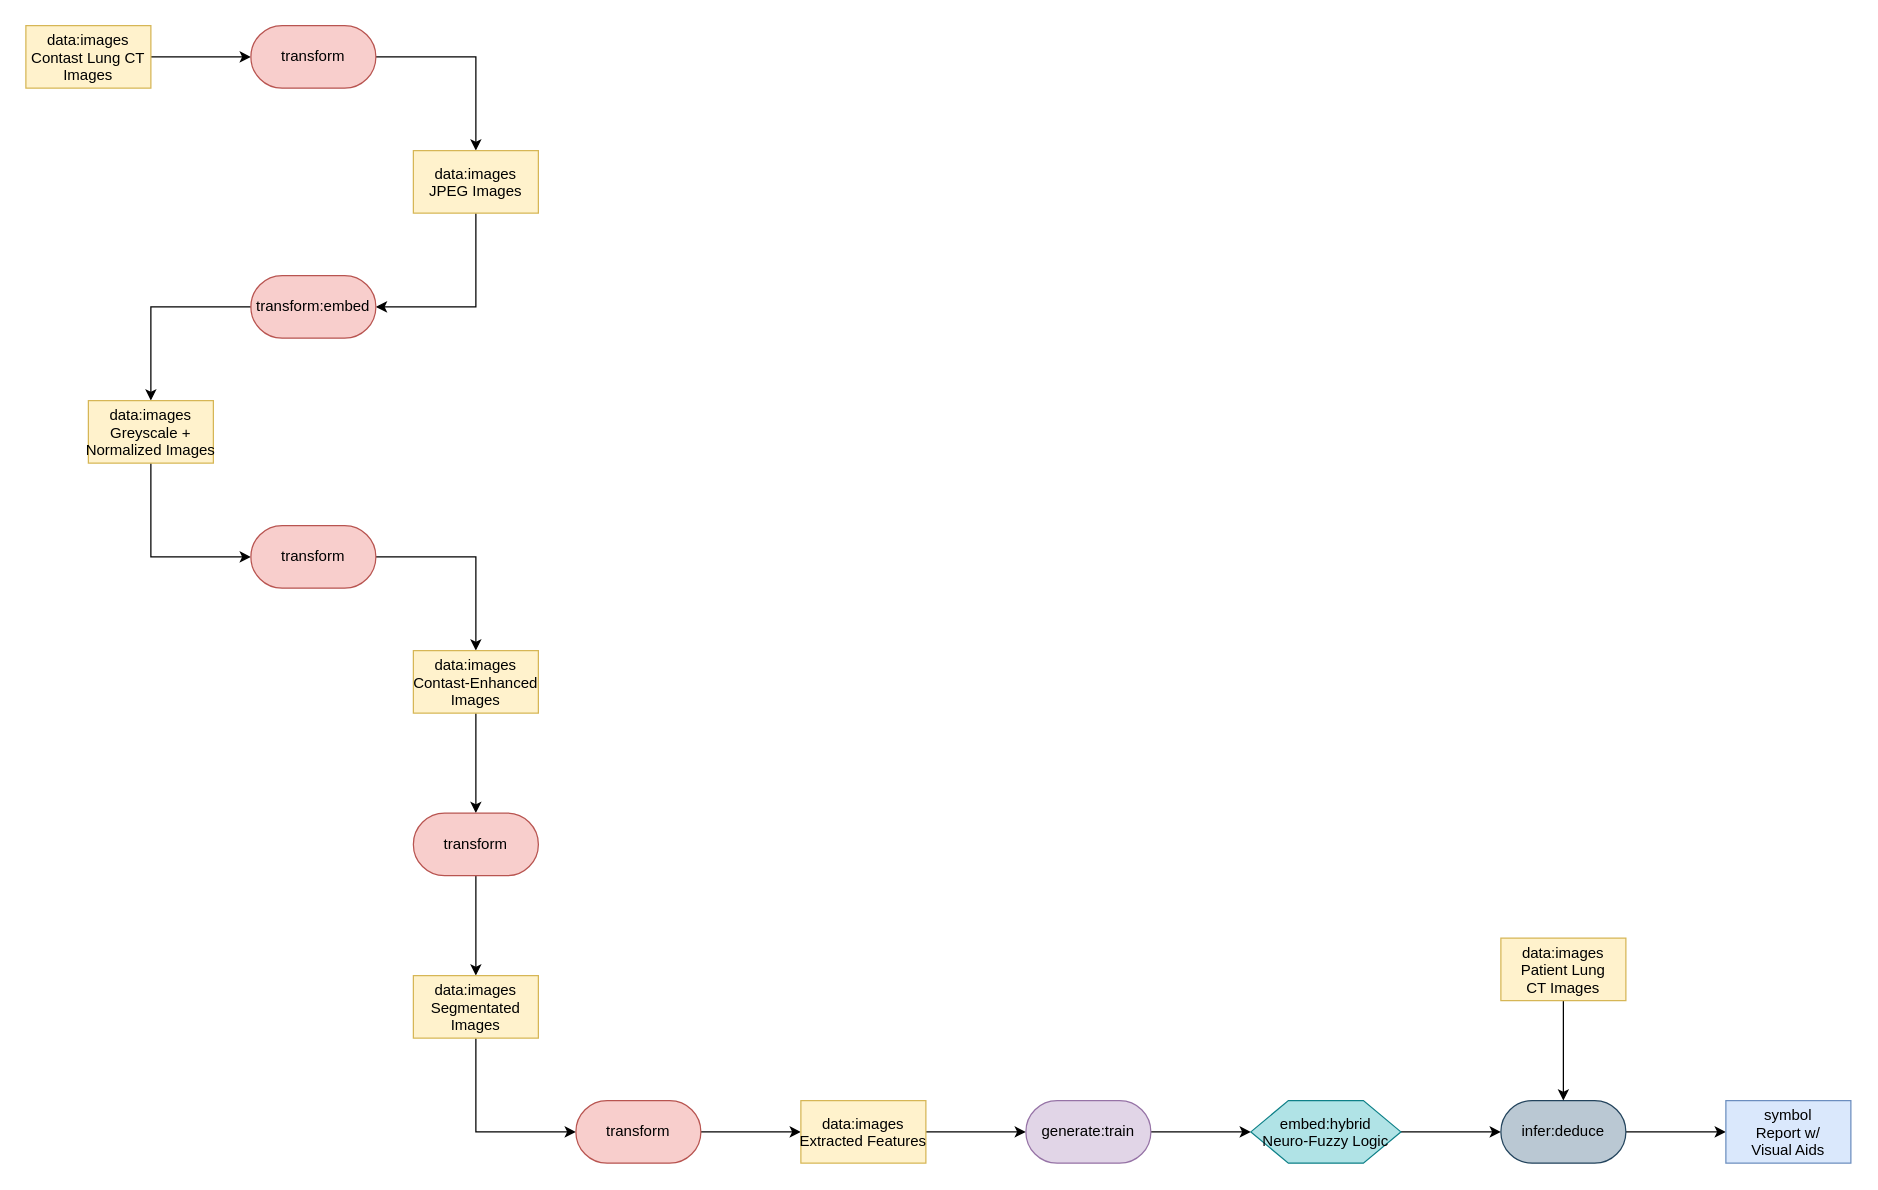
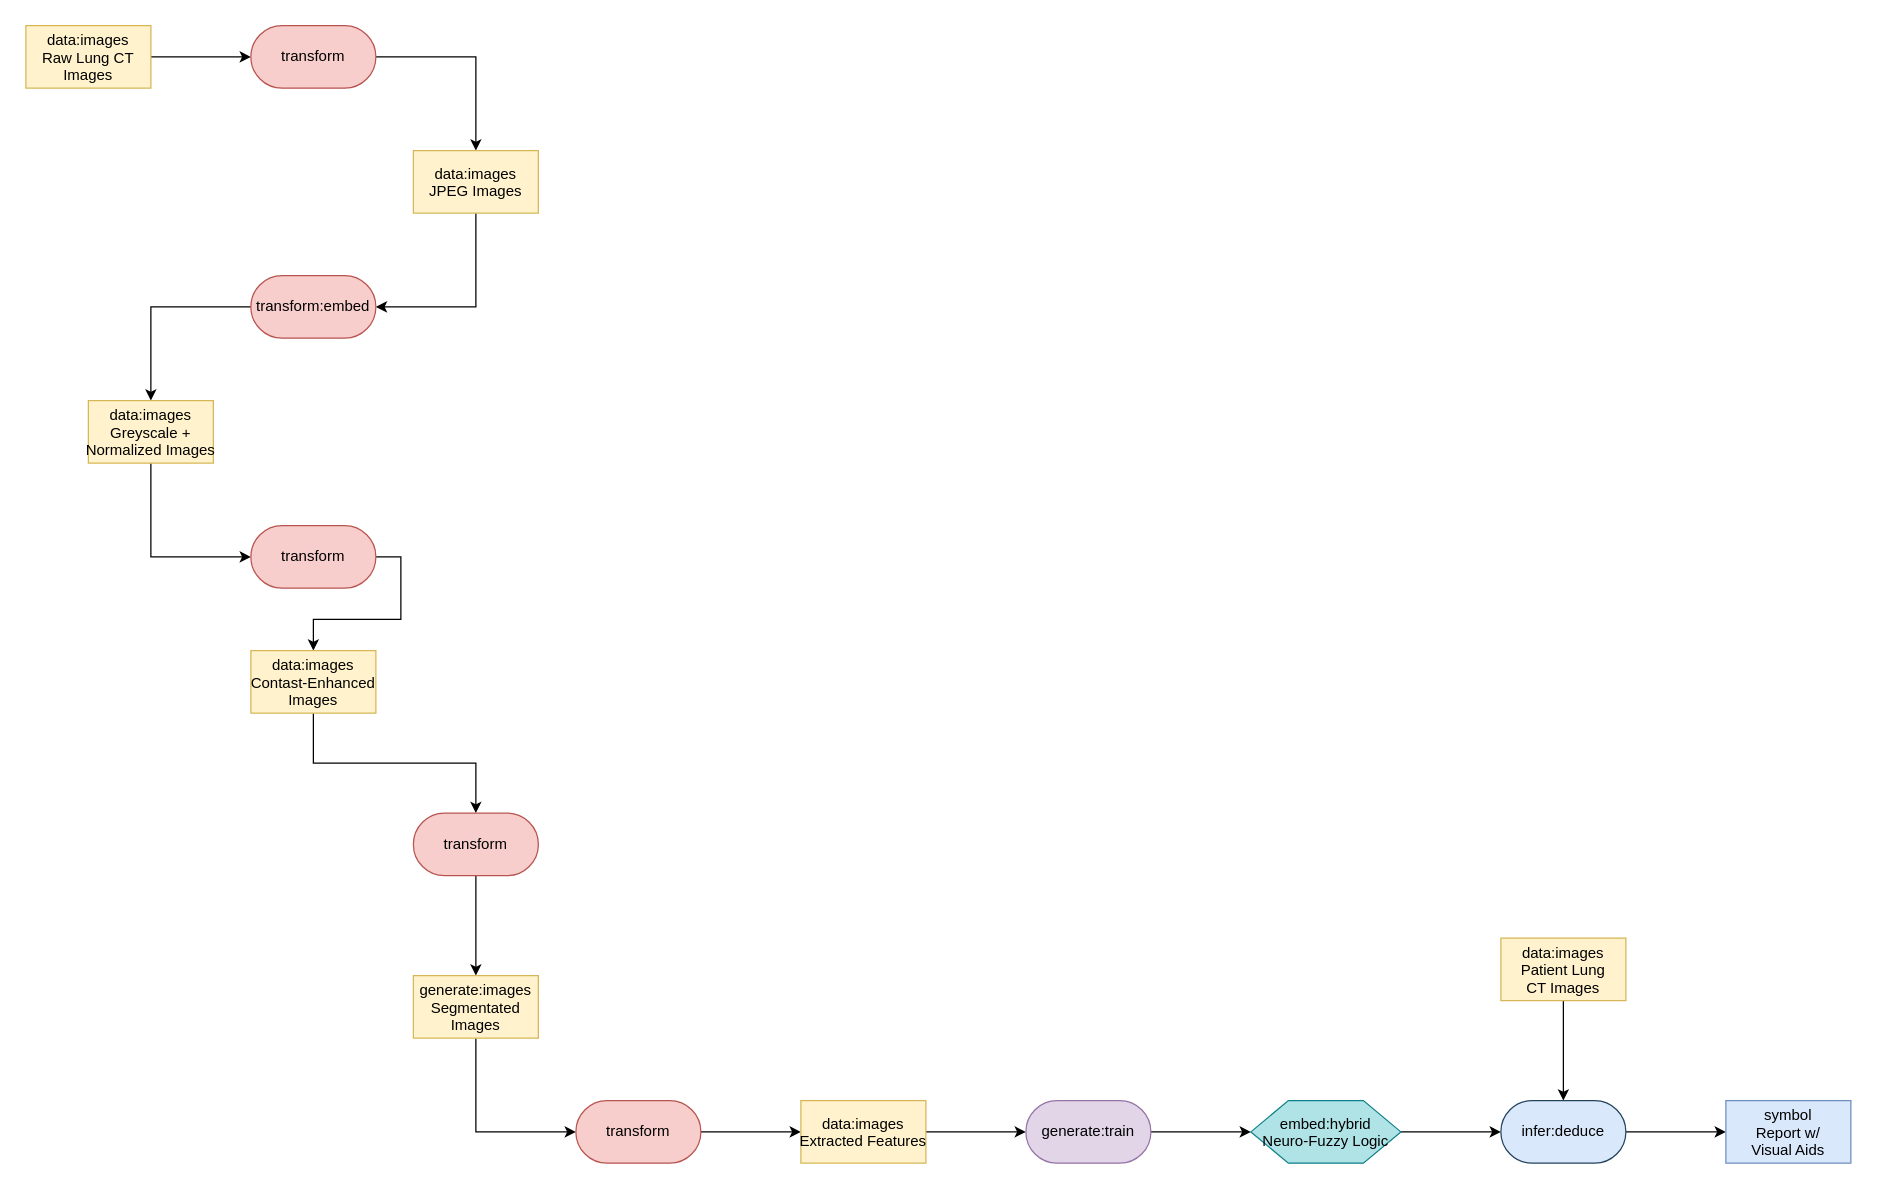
node "data:images Contast Lung CT Images": label "data:images Contast Lung CT Images" -> "data:images Raw Lung CT Images"
node "data:images Contast-Enhanced Images": moved (476, 682) -> (313, 682)
node "data:images Segmentated Images": label "data:images Segmentated Images" -> "generate:images Segmentated Images"
node "infer:deduce": fillcolor #bac8d3 -> #dae8fc
